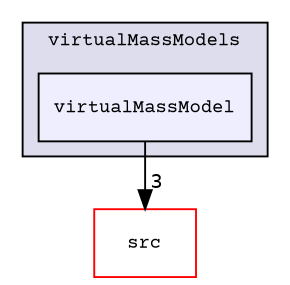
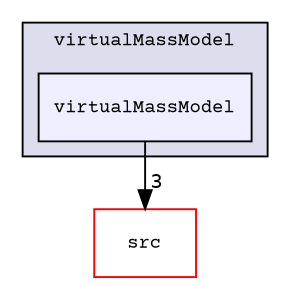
cluster "virtualMassModels": label "virtualMassModels" -> "virtualMassModel"
